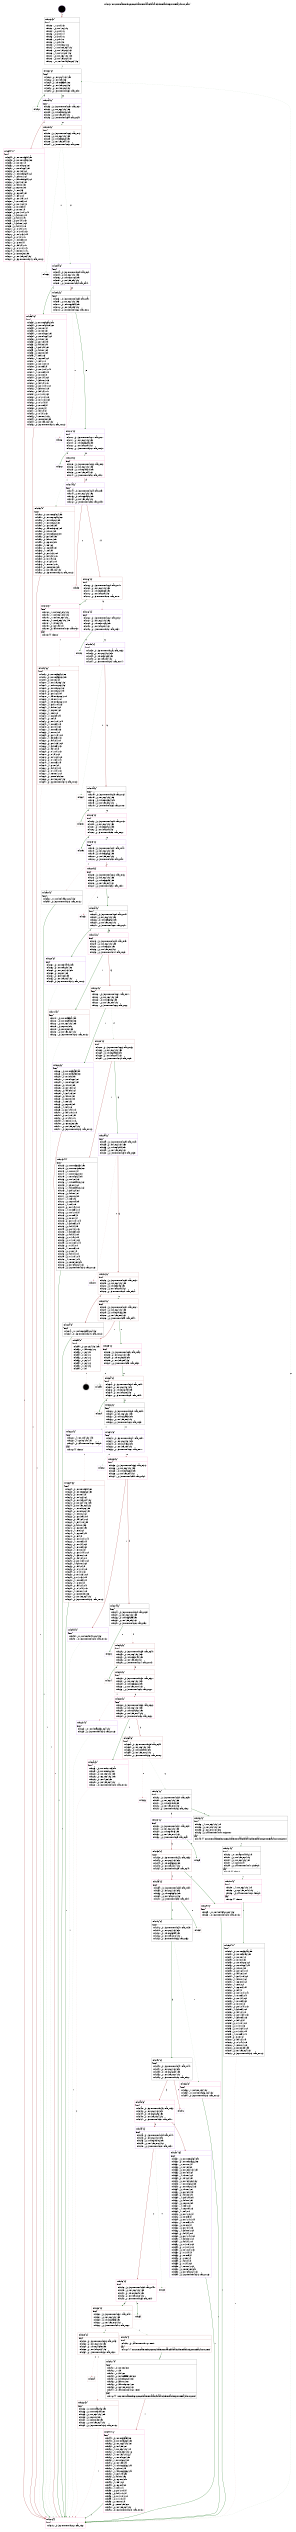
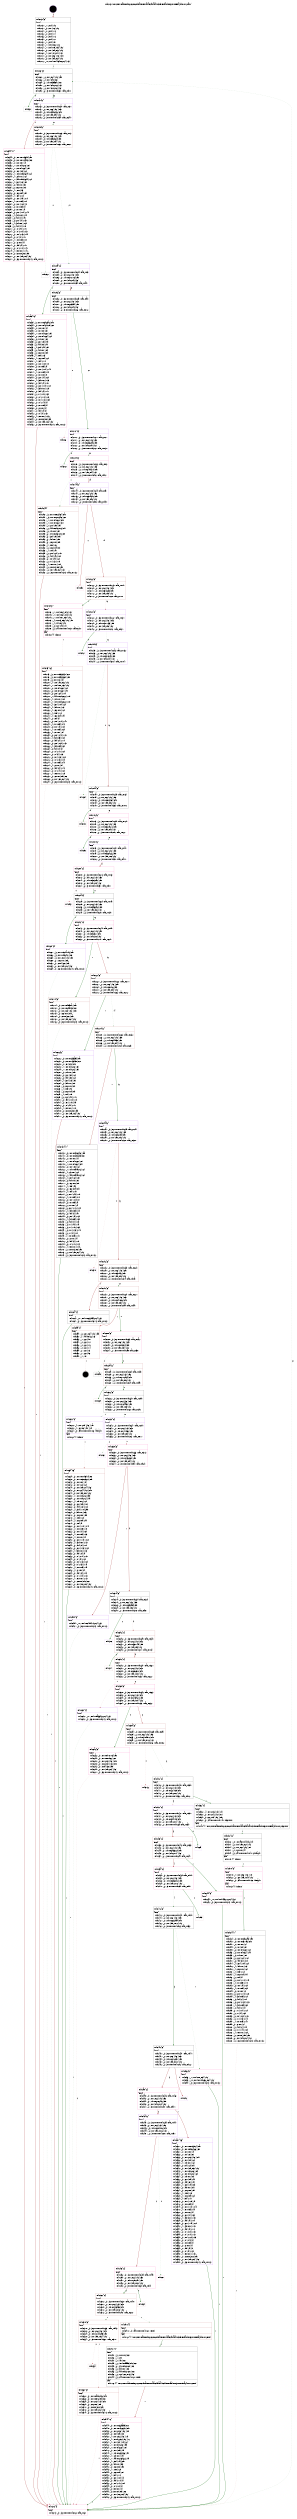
node "0x402ac0 [15]": removed
edge "0x40245a [28]" -> "0x402476 [28]": style bold -> dotted
